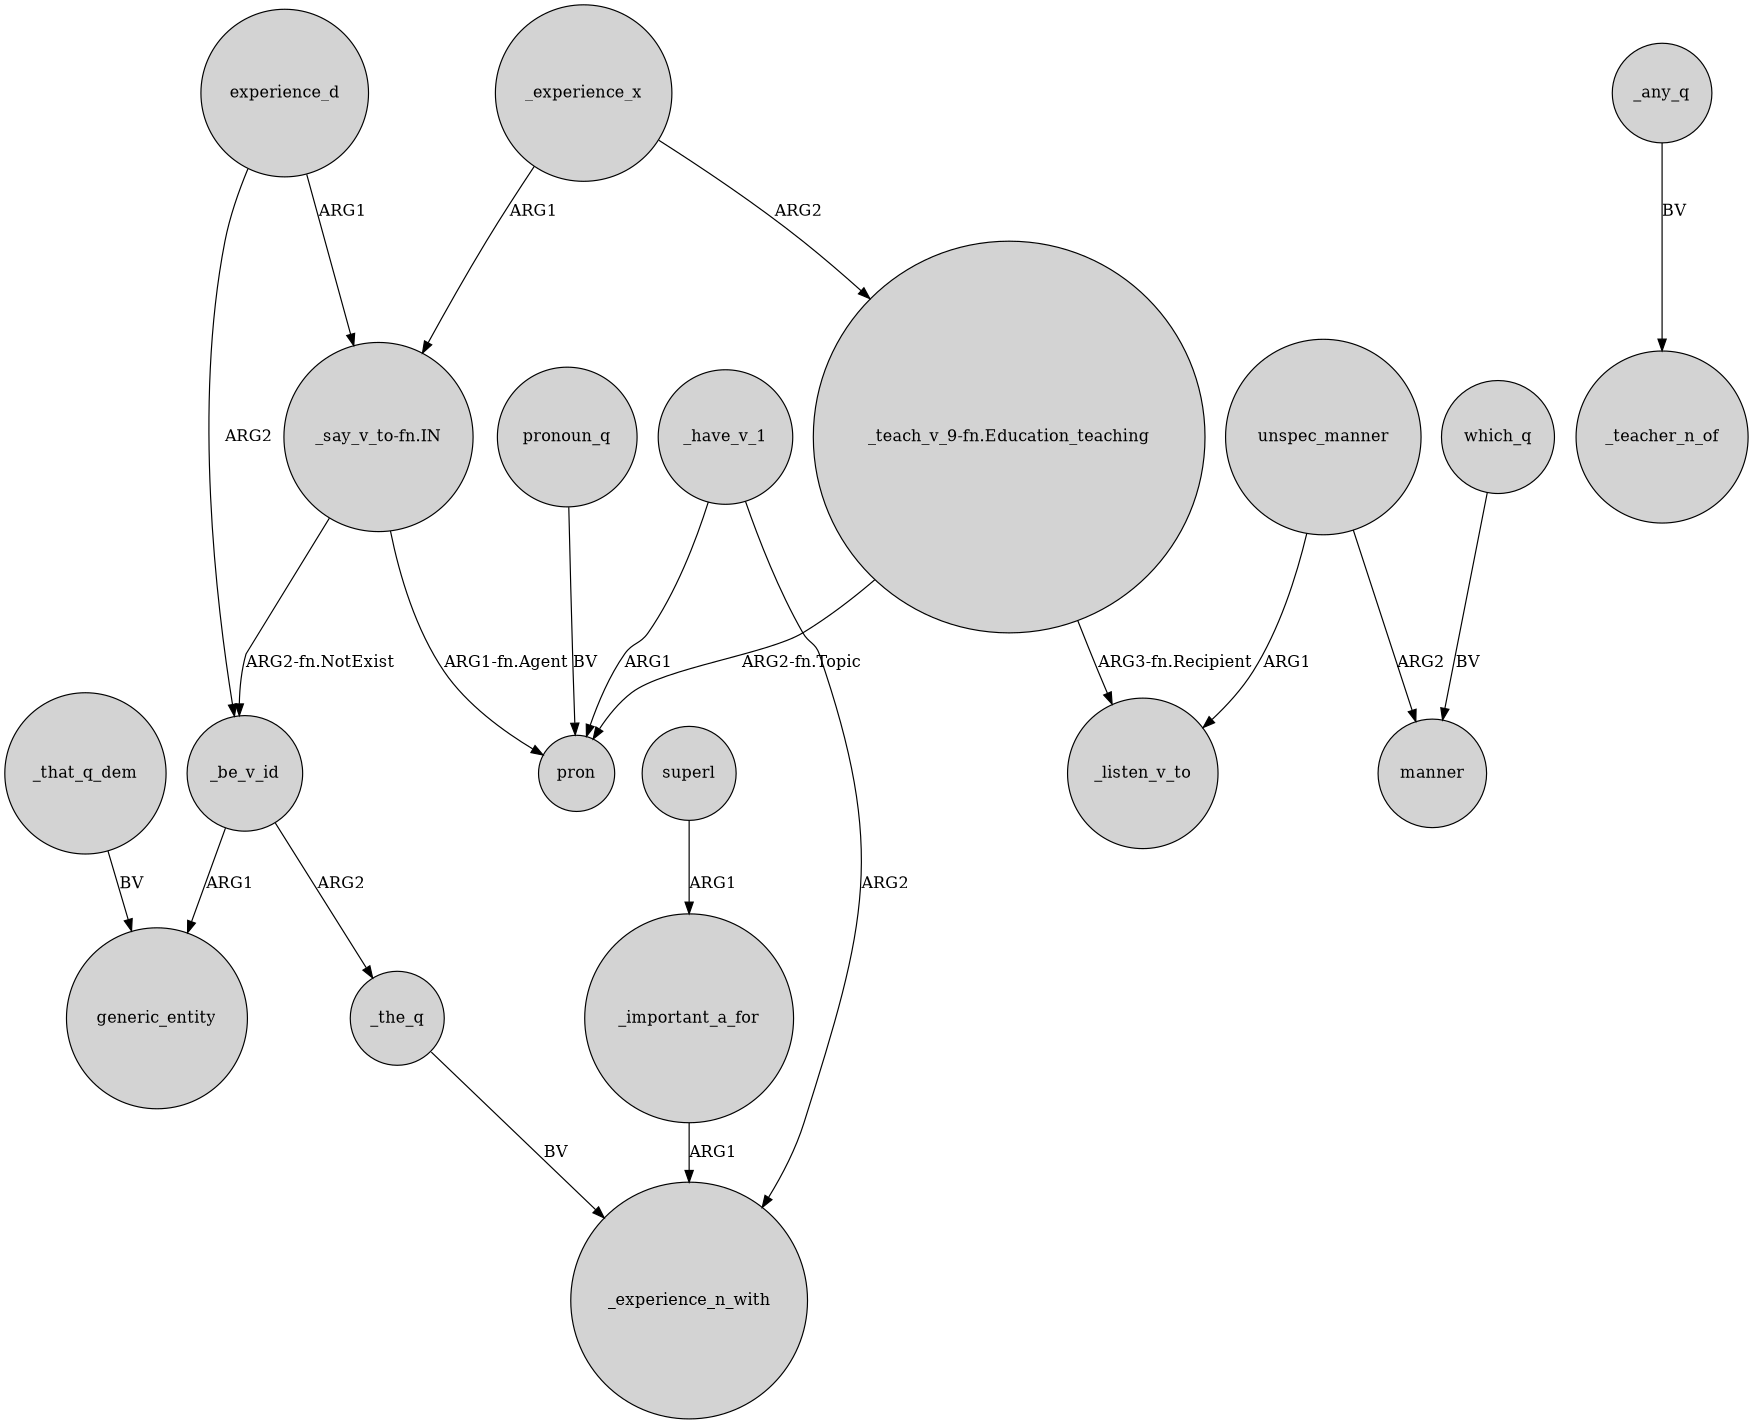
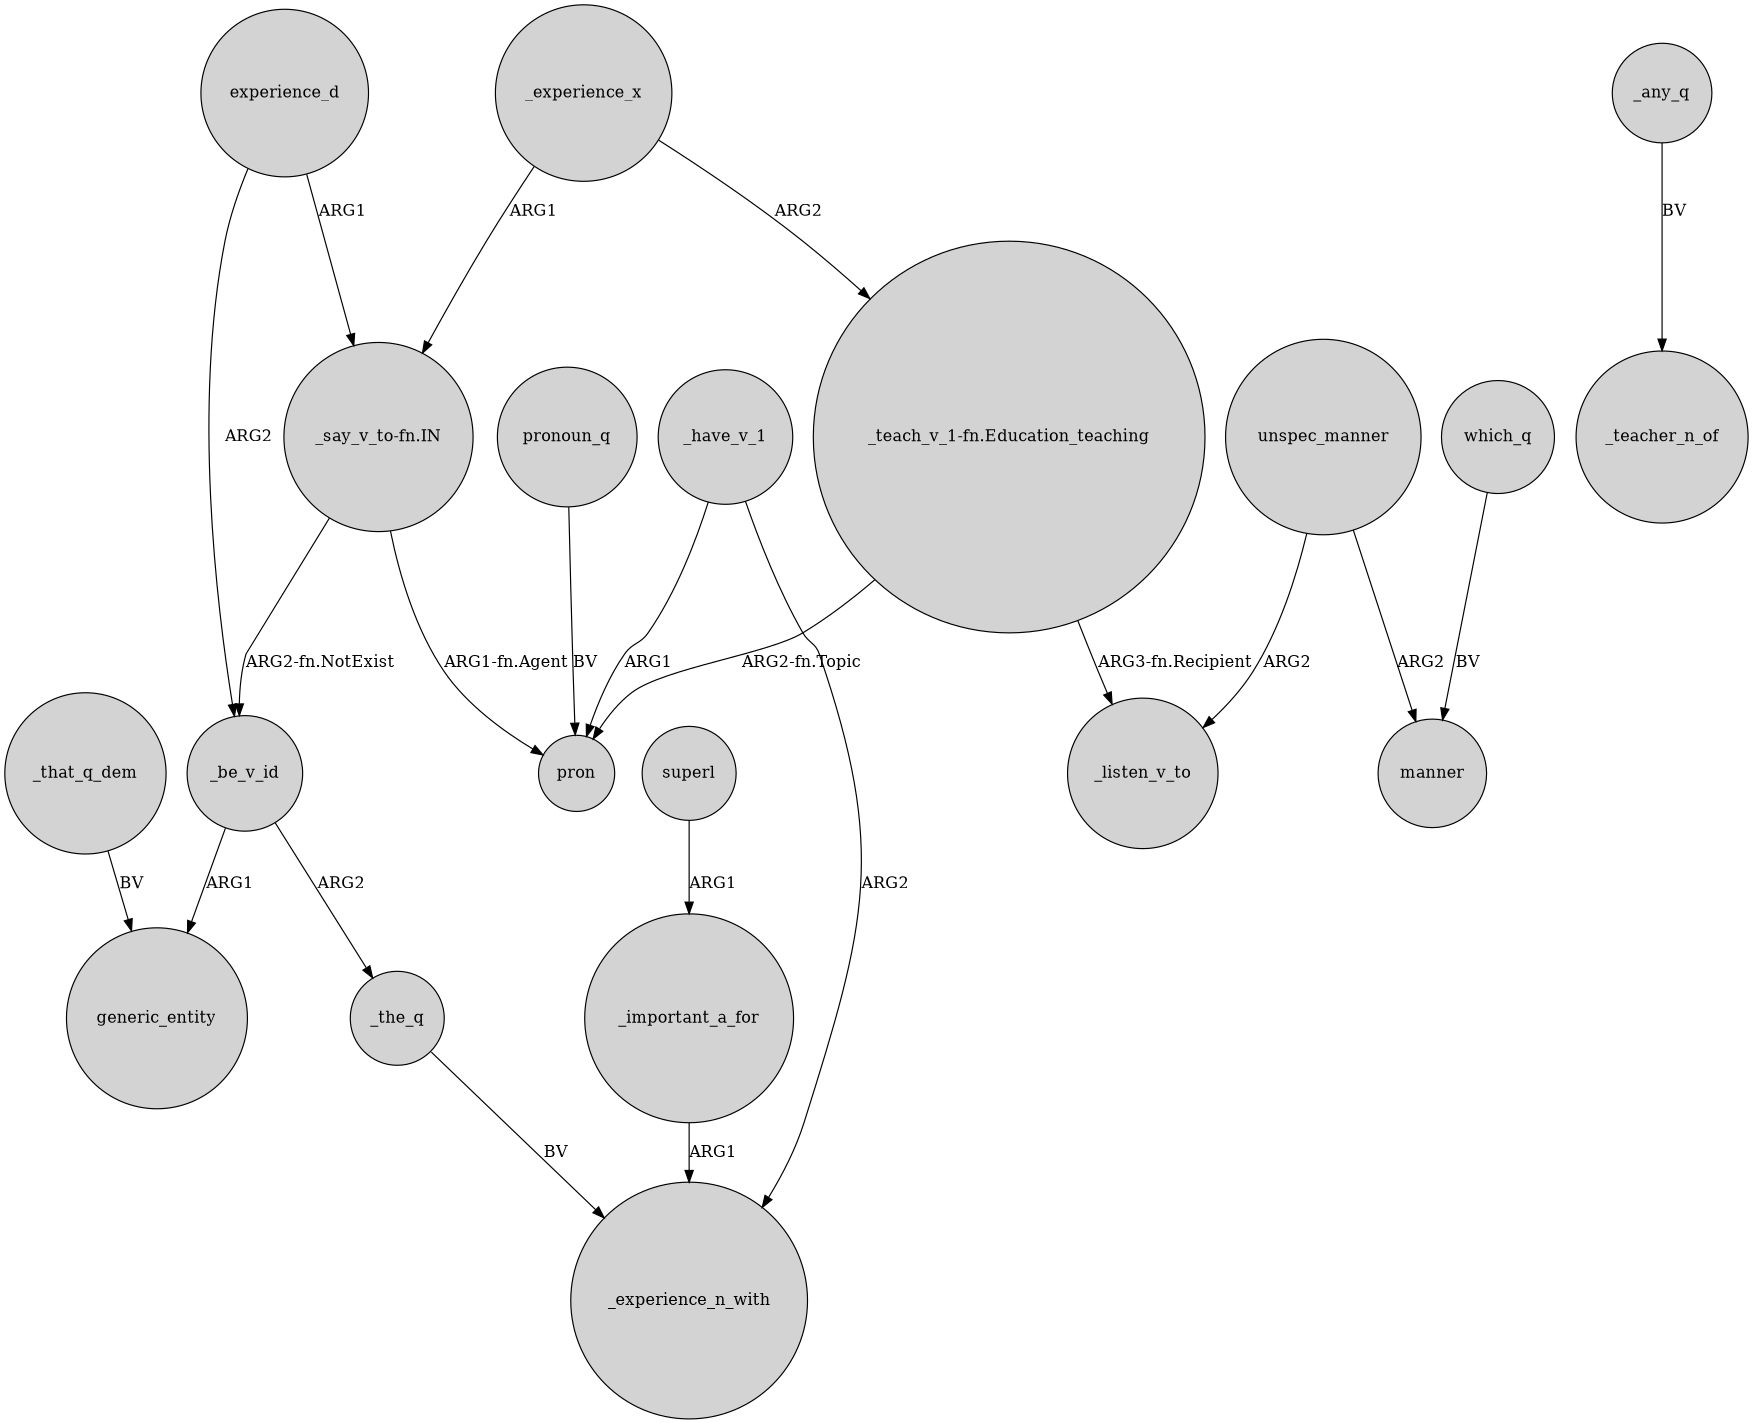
node "_teach_v_9-fn.Education_teaching": label "_teach_v_9-fn.Education_teaching" -> "_teach_v_1-fn.Education_teaching"
edge "unspec_manner" -> "_listen_v_to": label "ARG1" -> "ARG2"
